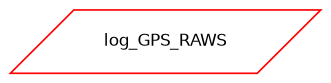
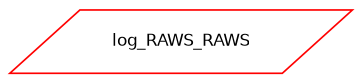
node "log_GPS_RAWS": label "log_GPS_RAWS" -> "log_RAWS_RAWS"
